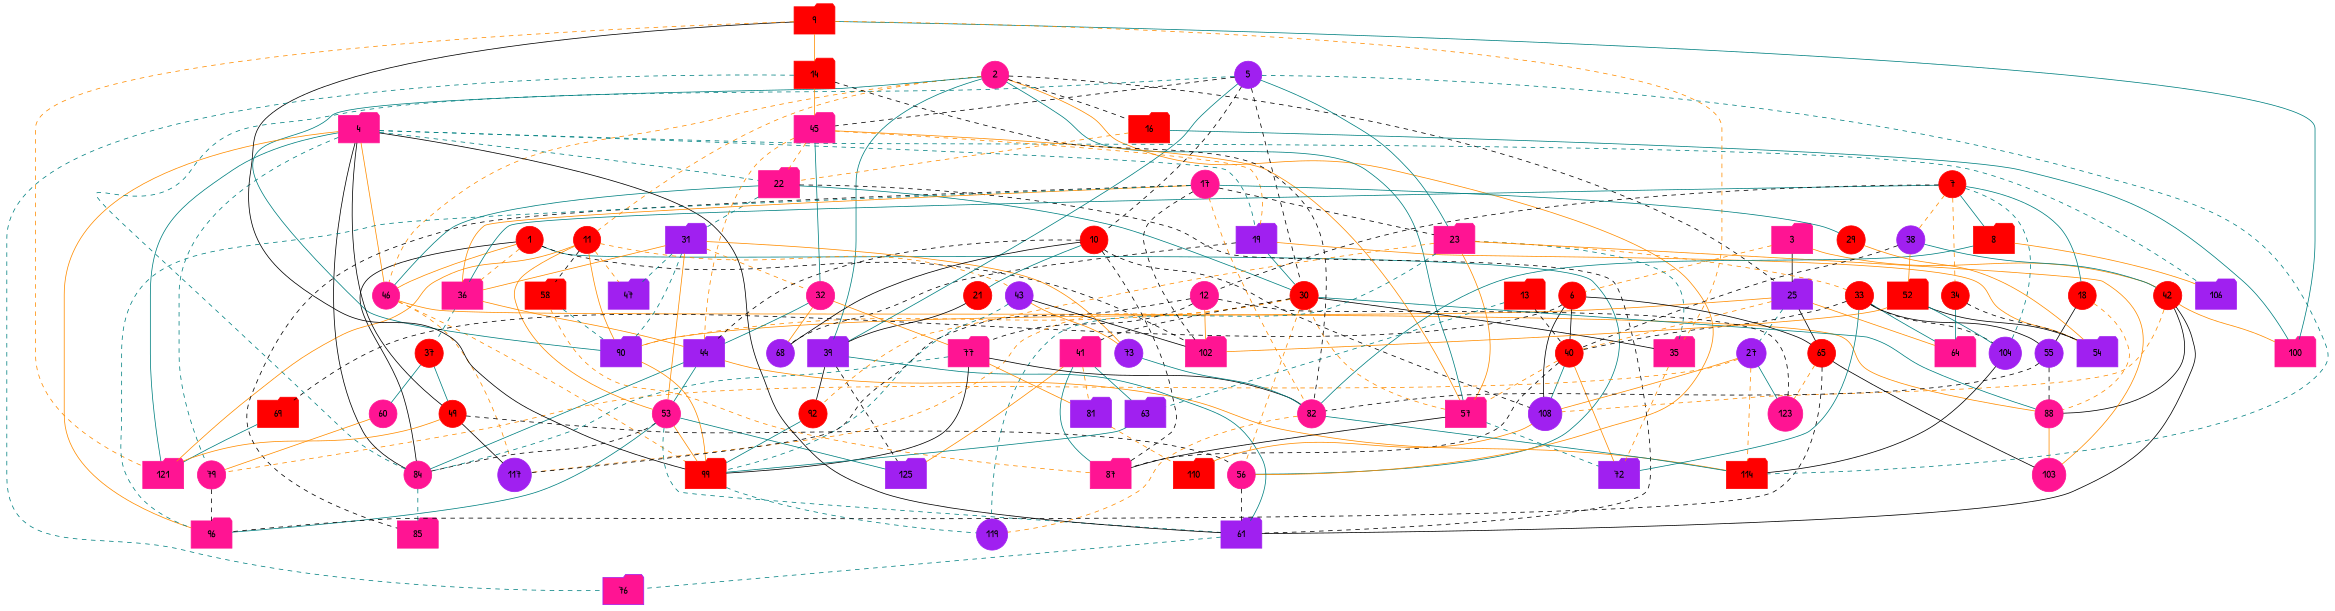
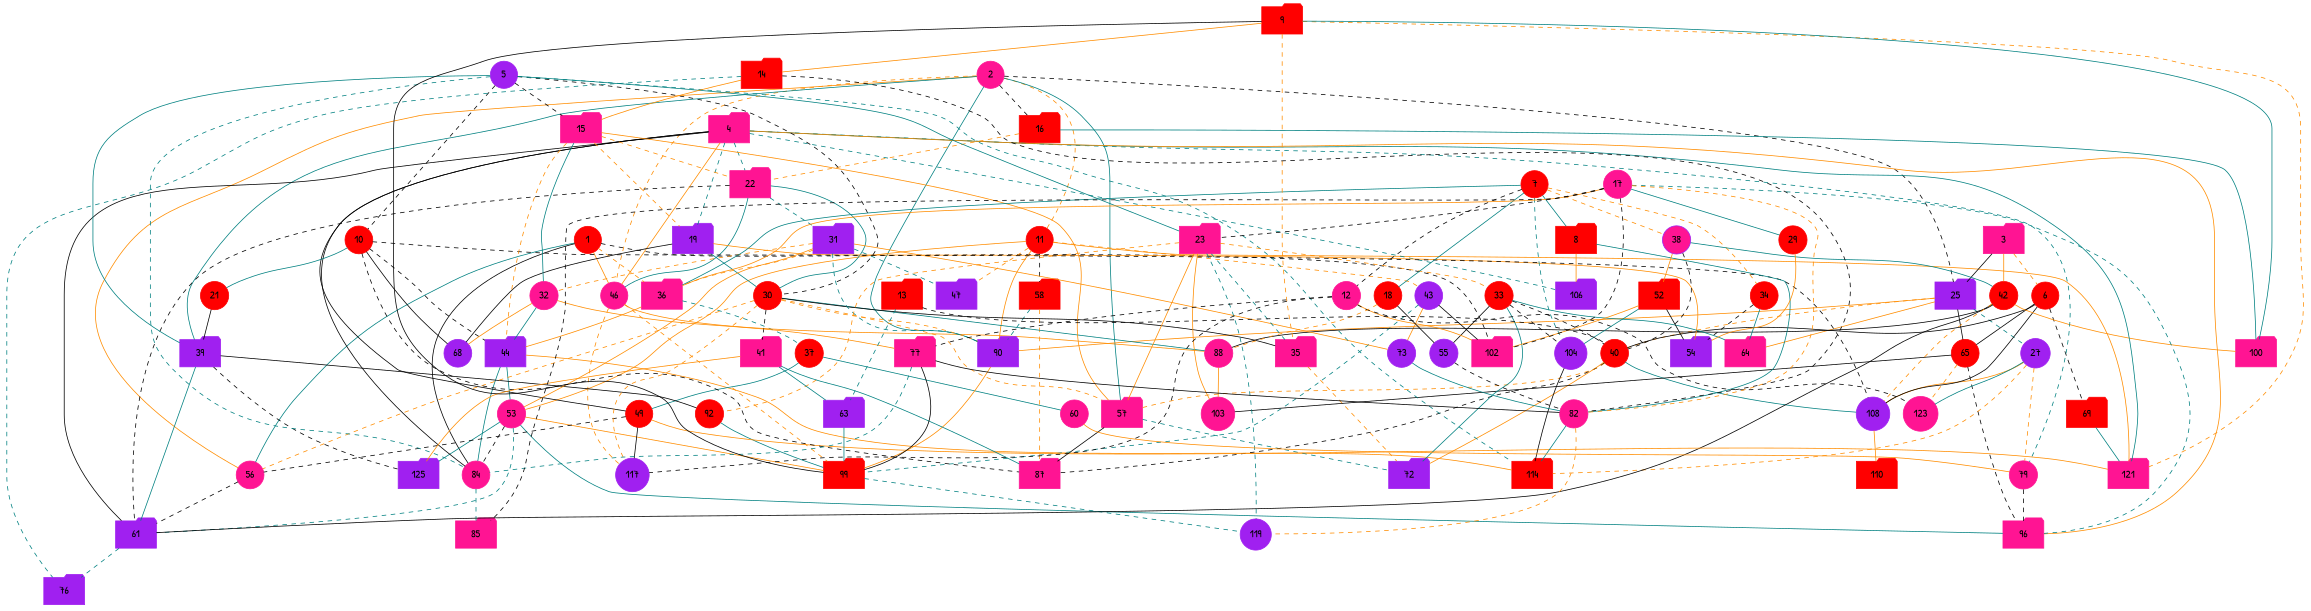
node "45": label "45" -> "15"
node "38": fillcolor purple -> deeppink
edge "19" -- "68": style dashed -> solid
edge "31" -- "36": style solid -> dashed
edge "55" -- "88": removed
node "81": removed
node "76": fillcolor deeppink -> purple
